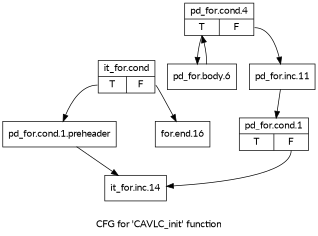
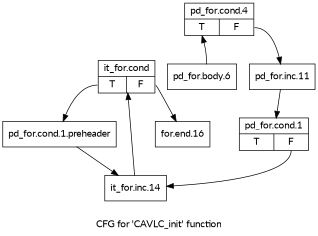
edge "pd_for.cond.4" -> "pd_for.body.6": removed
edge "it_for.inc.14" -> "it_for.cond": added
